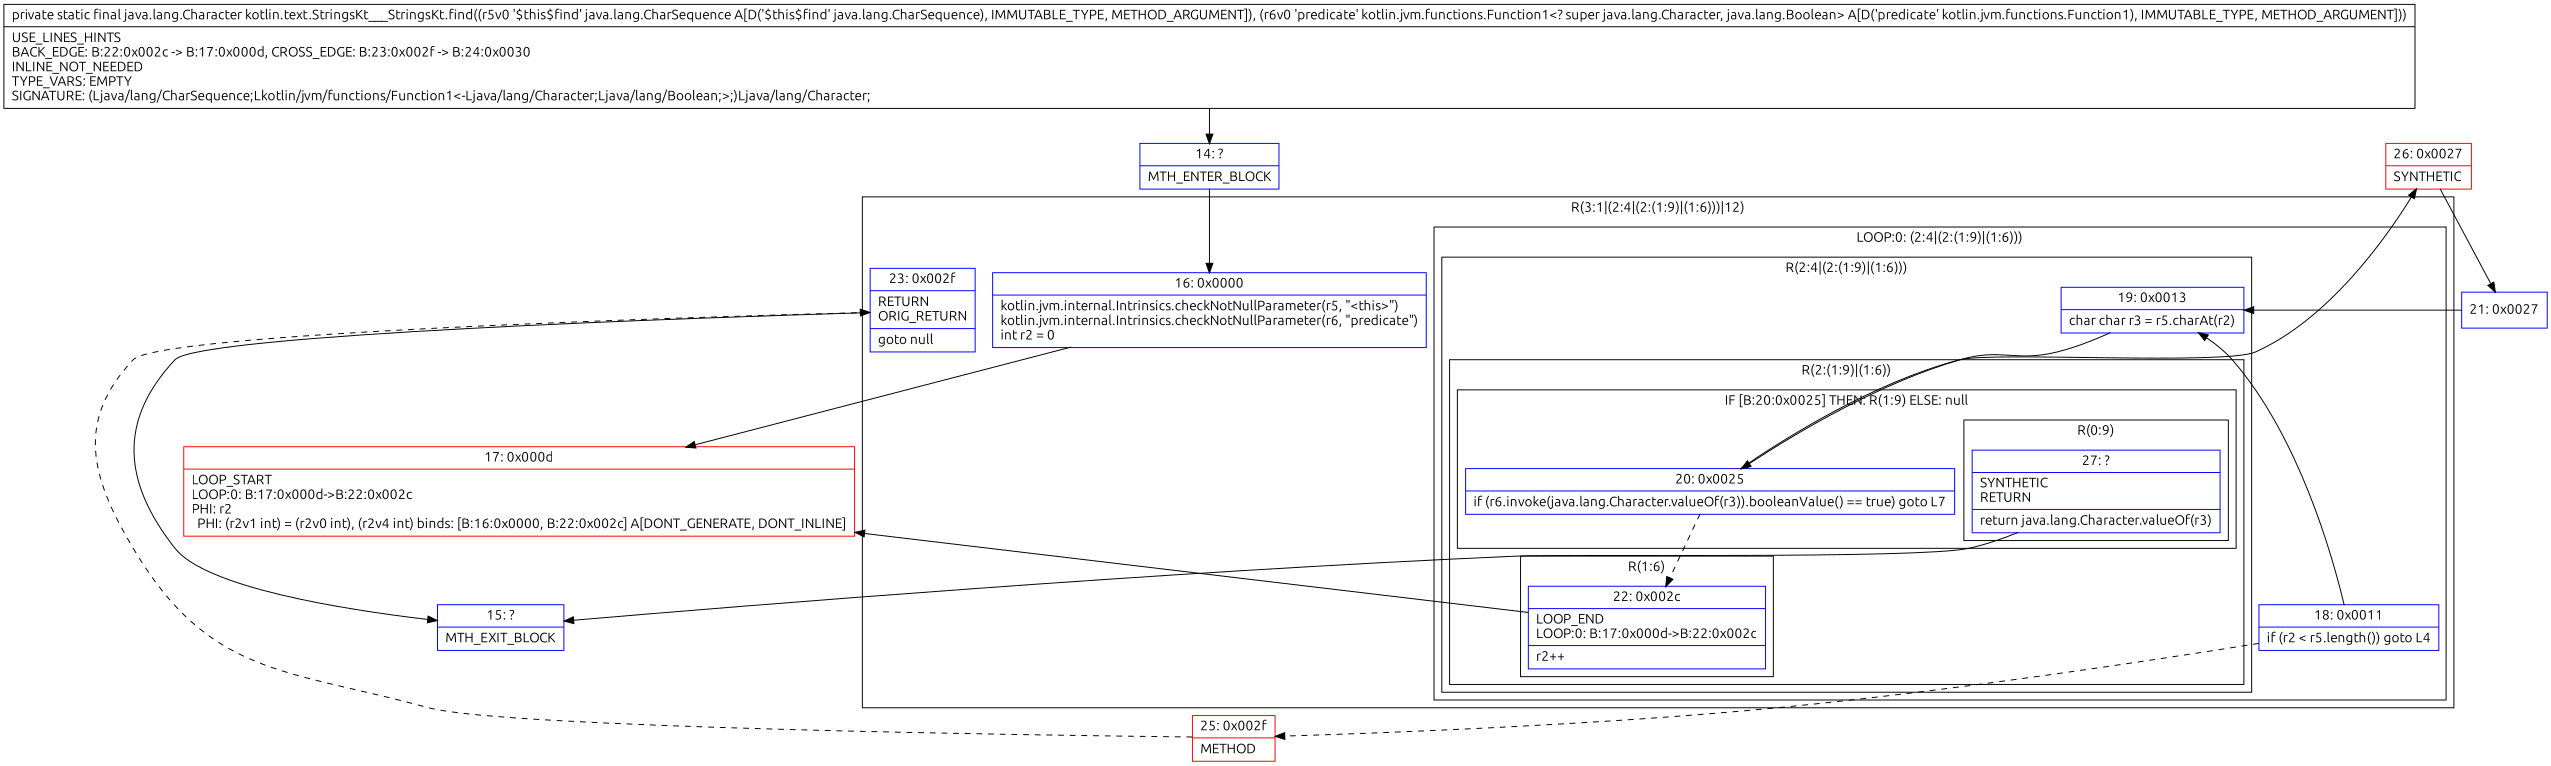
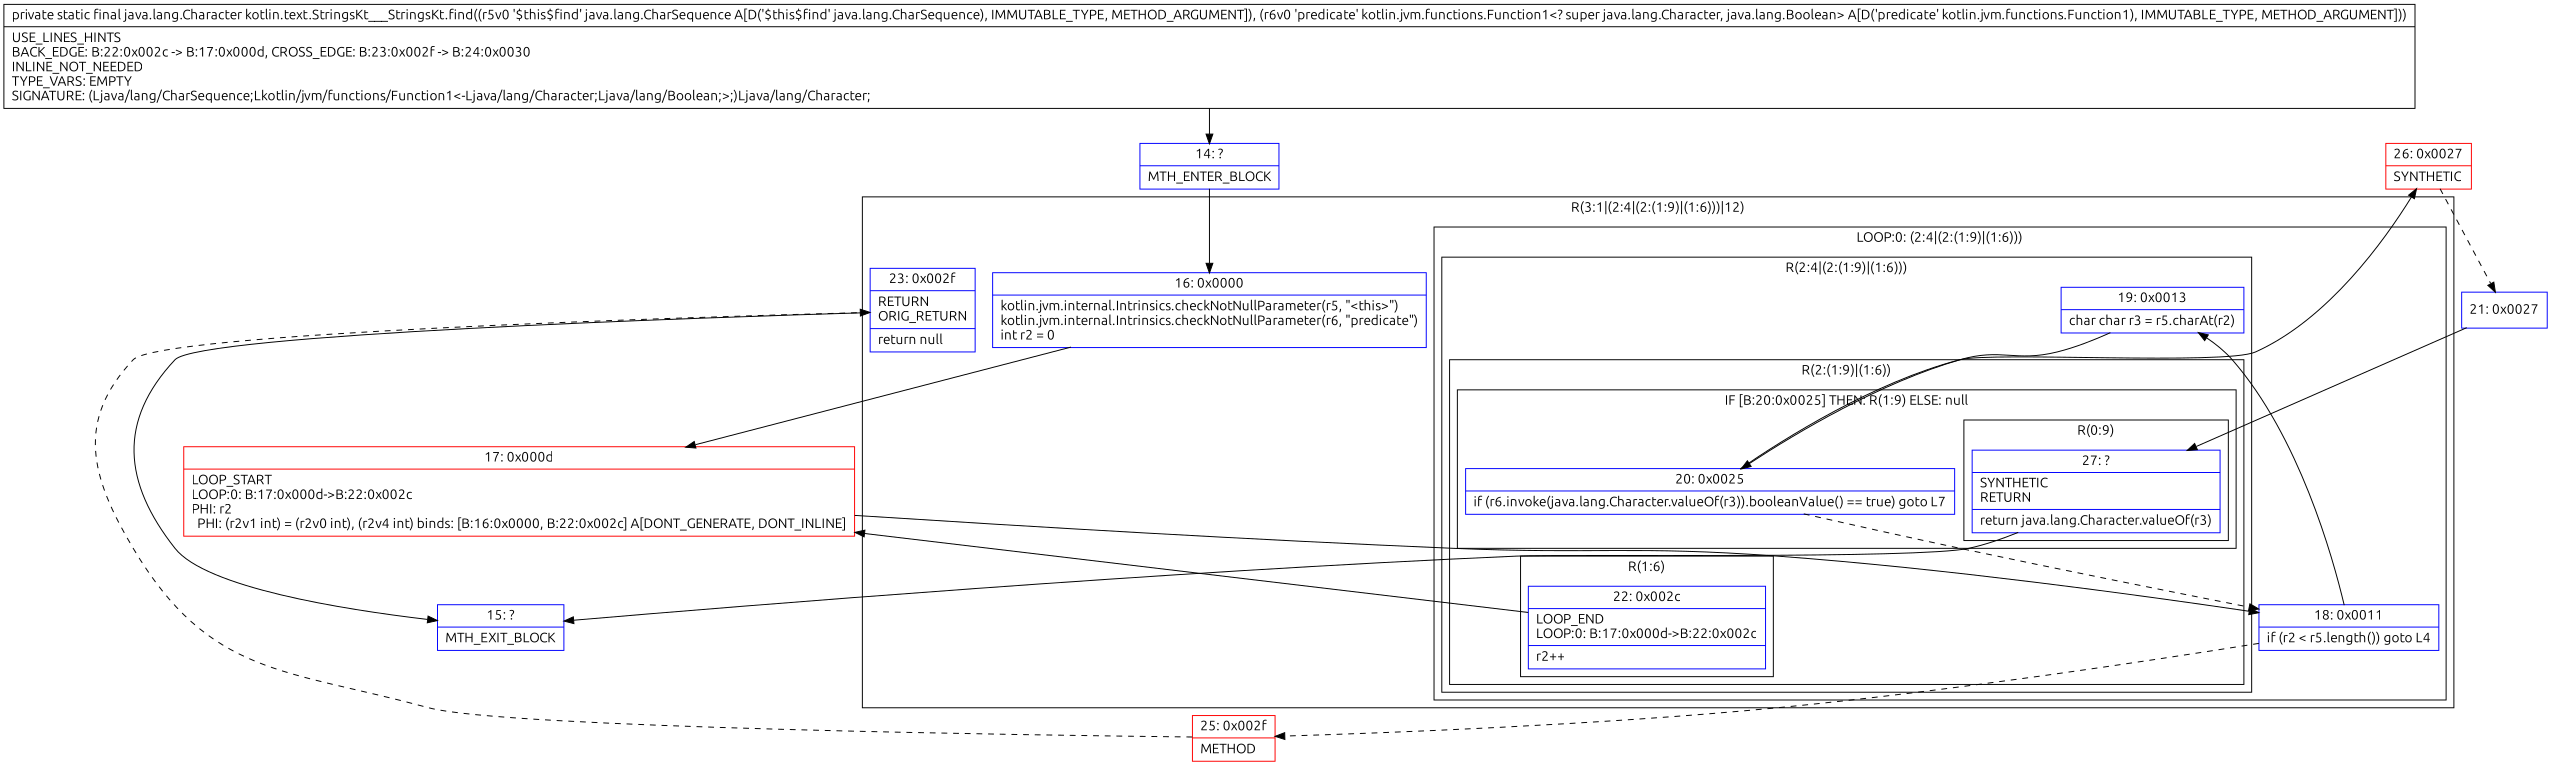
edge "26: 0x0027" -> "21: 0x0027": style solid -> dashed
edge "21: 0x0027" -> "19: 0x0013": now "21: 0x0027" -> "27: ?"
node "23: 0x002f": text "goto null" -> "return null"
edge "20: 0x0025" -> "22: 0x002c": now "20: 0x0025" -> "18: 0x0011"
edge "17: 0x000d" -> "18: 0x0011": added
